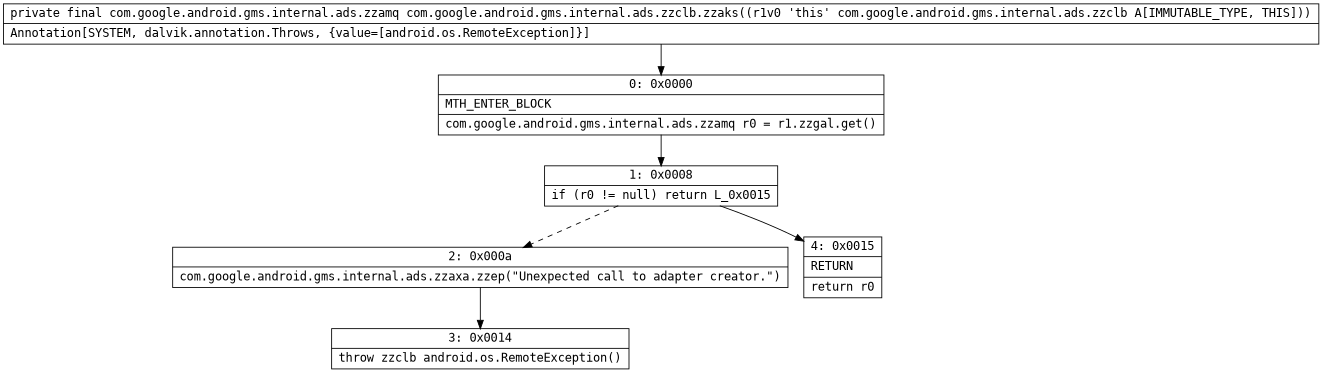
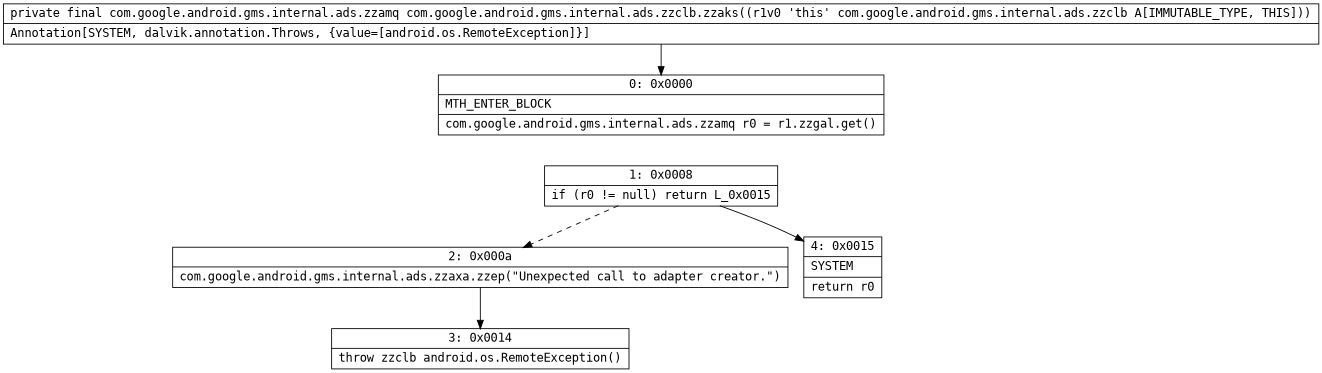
edge "0: 0x0000" -> "1: 0x0008": removed
node "4: 0x0015": text "RETURN" -> "SYSTEM"
